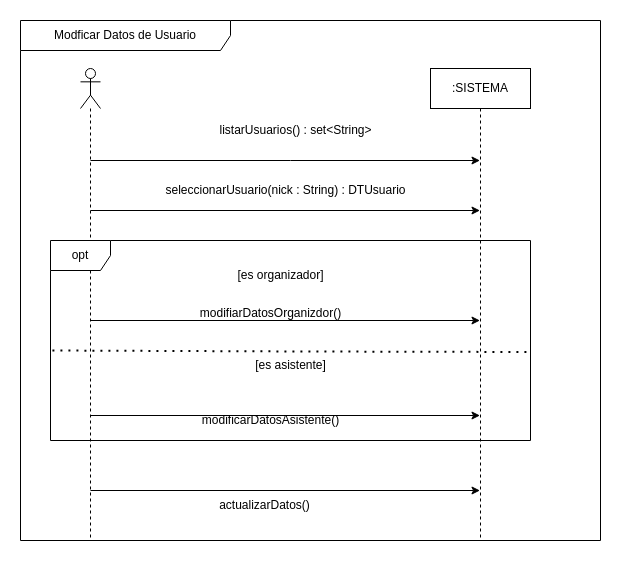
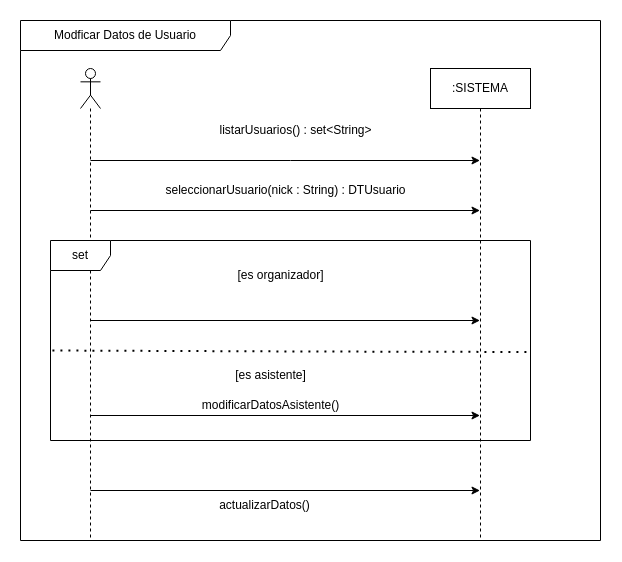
node "opt": label "opt" -> "set"
node "modifiarDatosOrganizdor()": removed
node "[es asistente]": moved (291, 366) -> (271, 376)
node "modificarDatosAsistente()": moved (271, 421) -> (271, 406)
